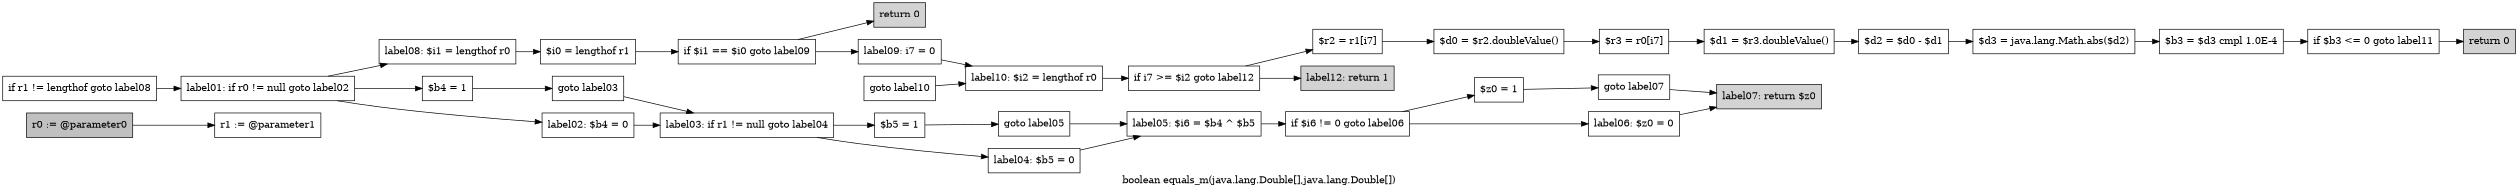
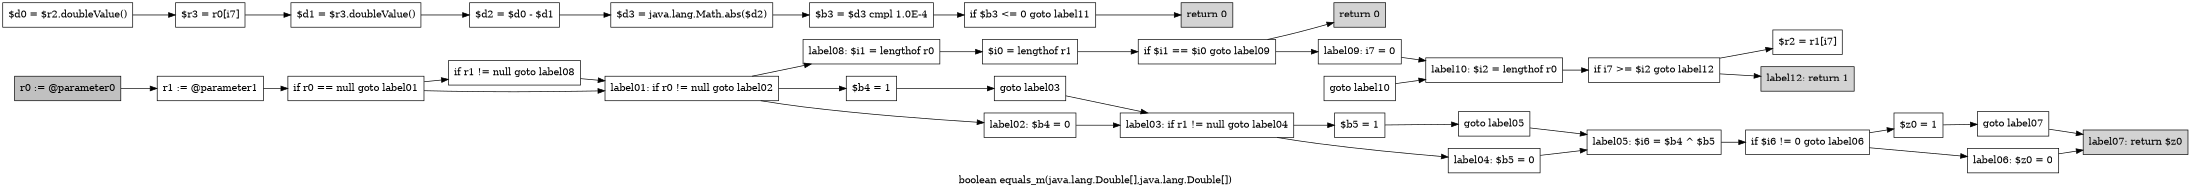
edge "$r2 = r1[i7]" -> "$d0 = $r2.doubleValue()": removed
node "if r1 != lengthof goto label08": label "if r1 != lengthof goto label08" -> "if r1 != null goto label08"
node "if r0 == null goto label01": added
